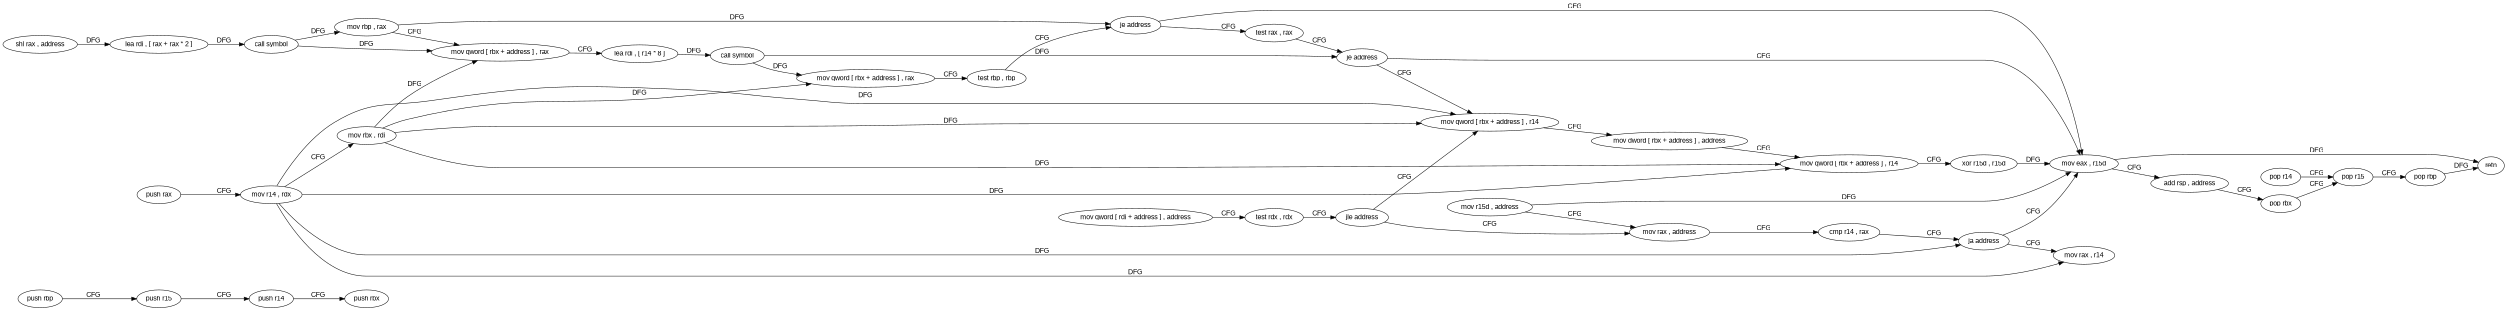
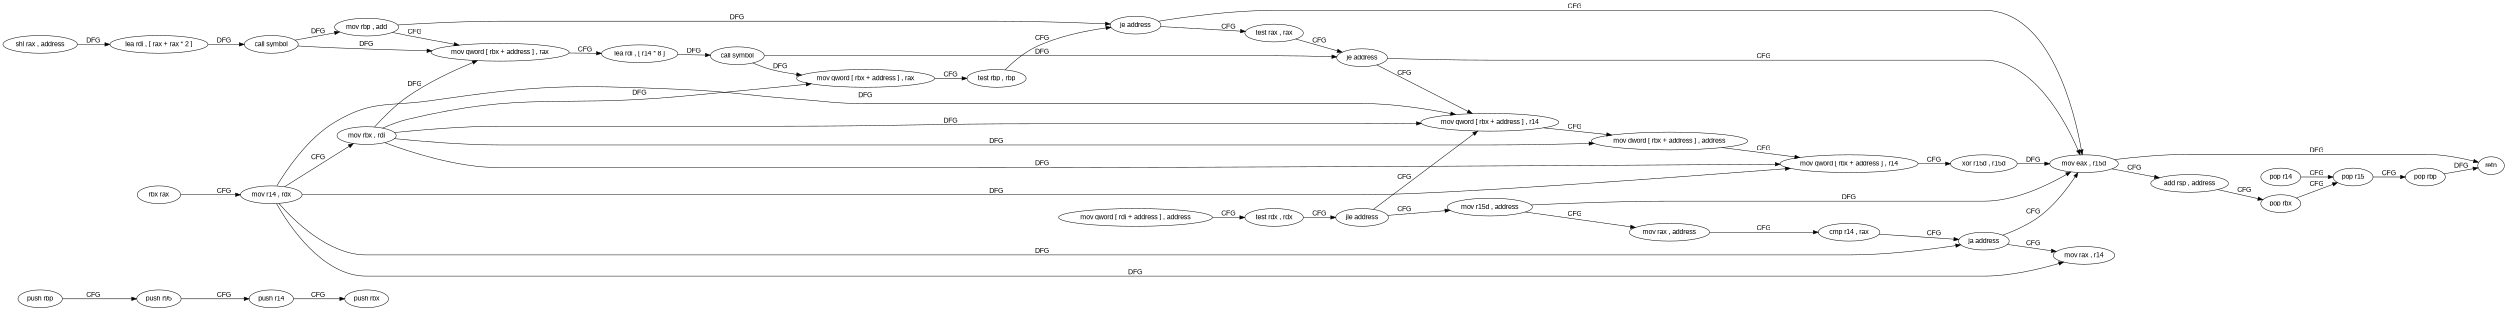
node "mov rbp , rax": label "mov rbp , rax" -> "mov rbp , add"
edge "mov rbx , rdi" -> "mov dword [ rbx + address ] , address": added, label "DFG"
node "push rax": label "push rax" -> "rbx rax"
edge "jle address" -> "mov rax , address": now "jle address" -> "mov r15d , address"
node "push r15": label "push r15" -> "push r95"
